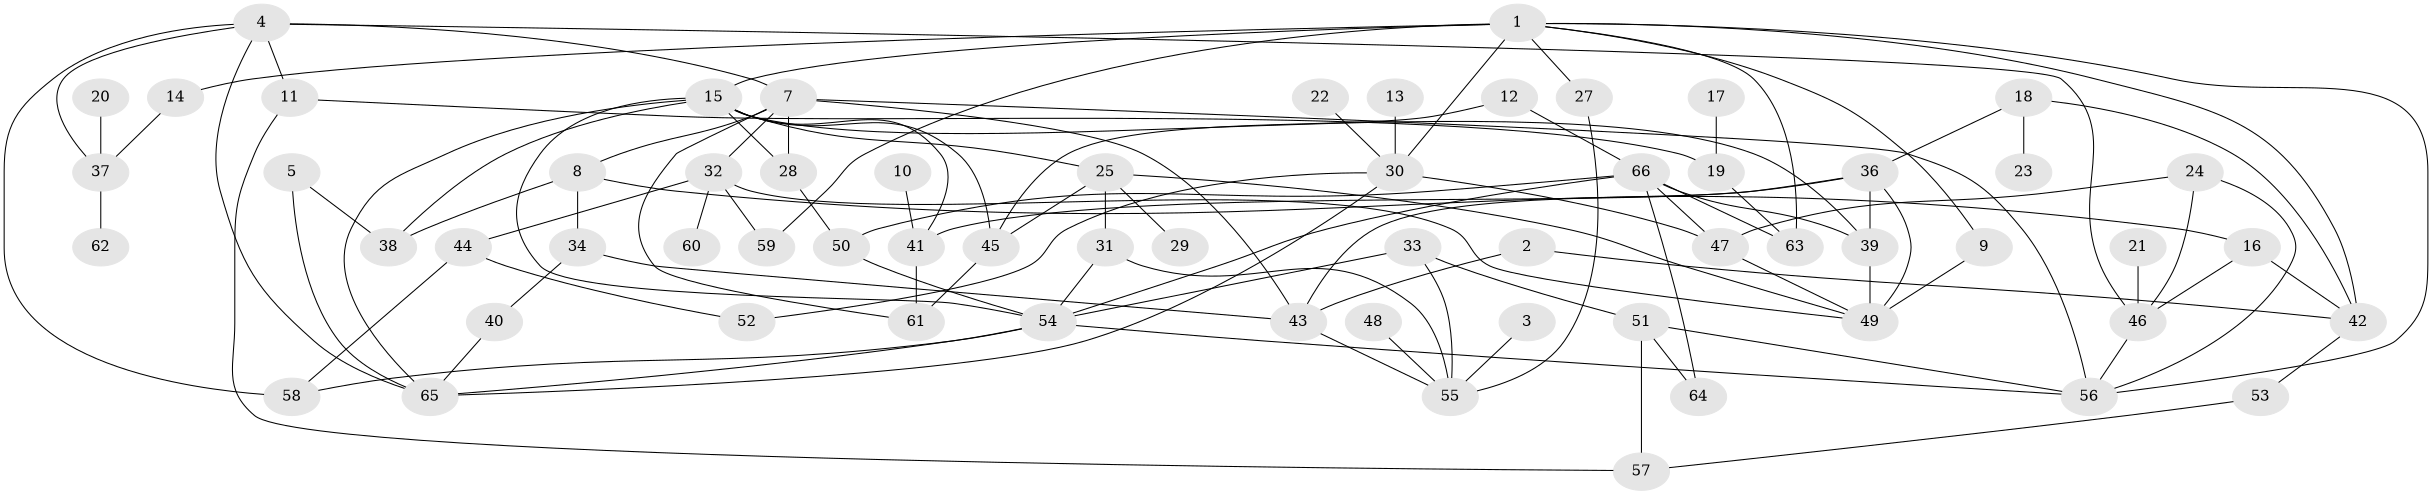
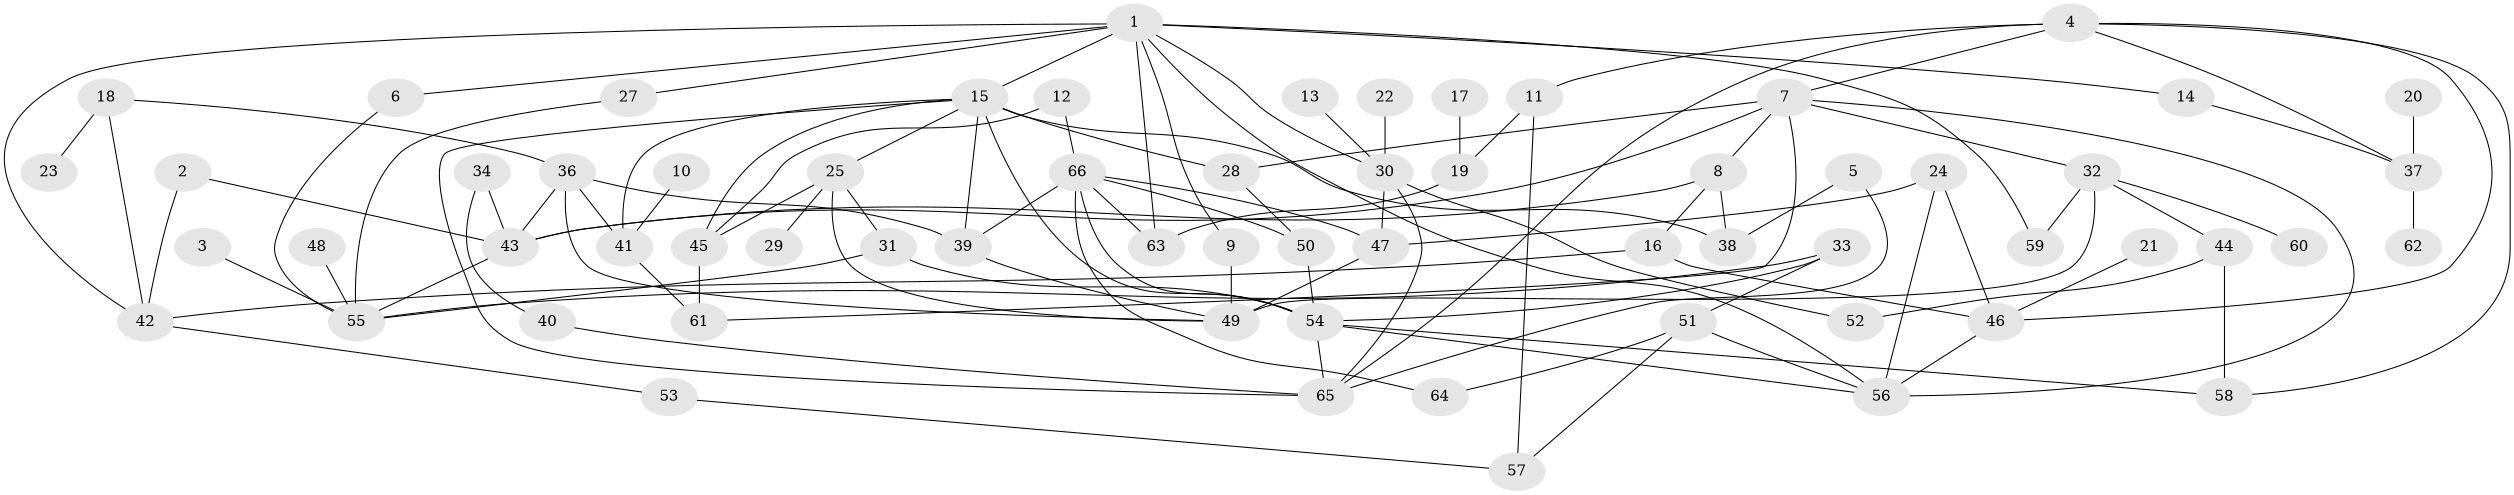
node "6": added
edge "8" -- "34": now "8" -- "43"
